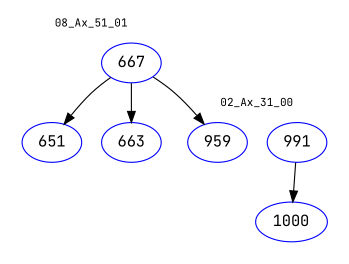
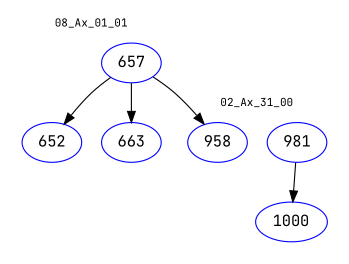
cluster "08_Ax_51_01": label "08_Ax_51_01" -> "08_Ax_01_01"
node "667": label "667" -> "657"
node "651": label "651" -> "652"
node "959": label "959" -> "958"
node "991": label "991" -> "981"
